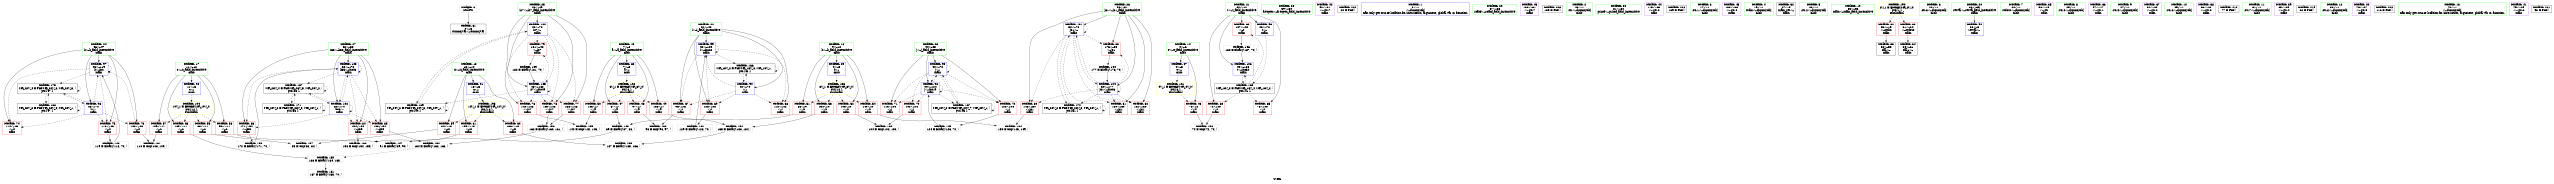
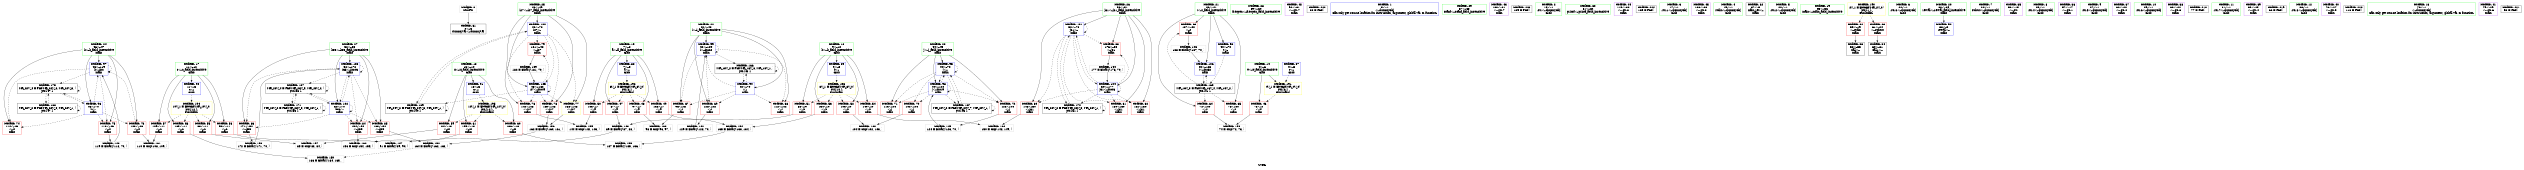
edge "NodeID: 14" -> "NodeID: 87": now "NodeID: 14" -> "NodeID: 191"
node "NodeID: 77": color red -> yellow
node "NodeID: 151": removed
